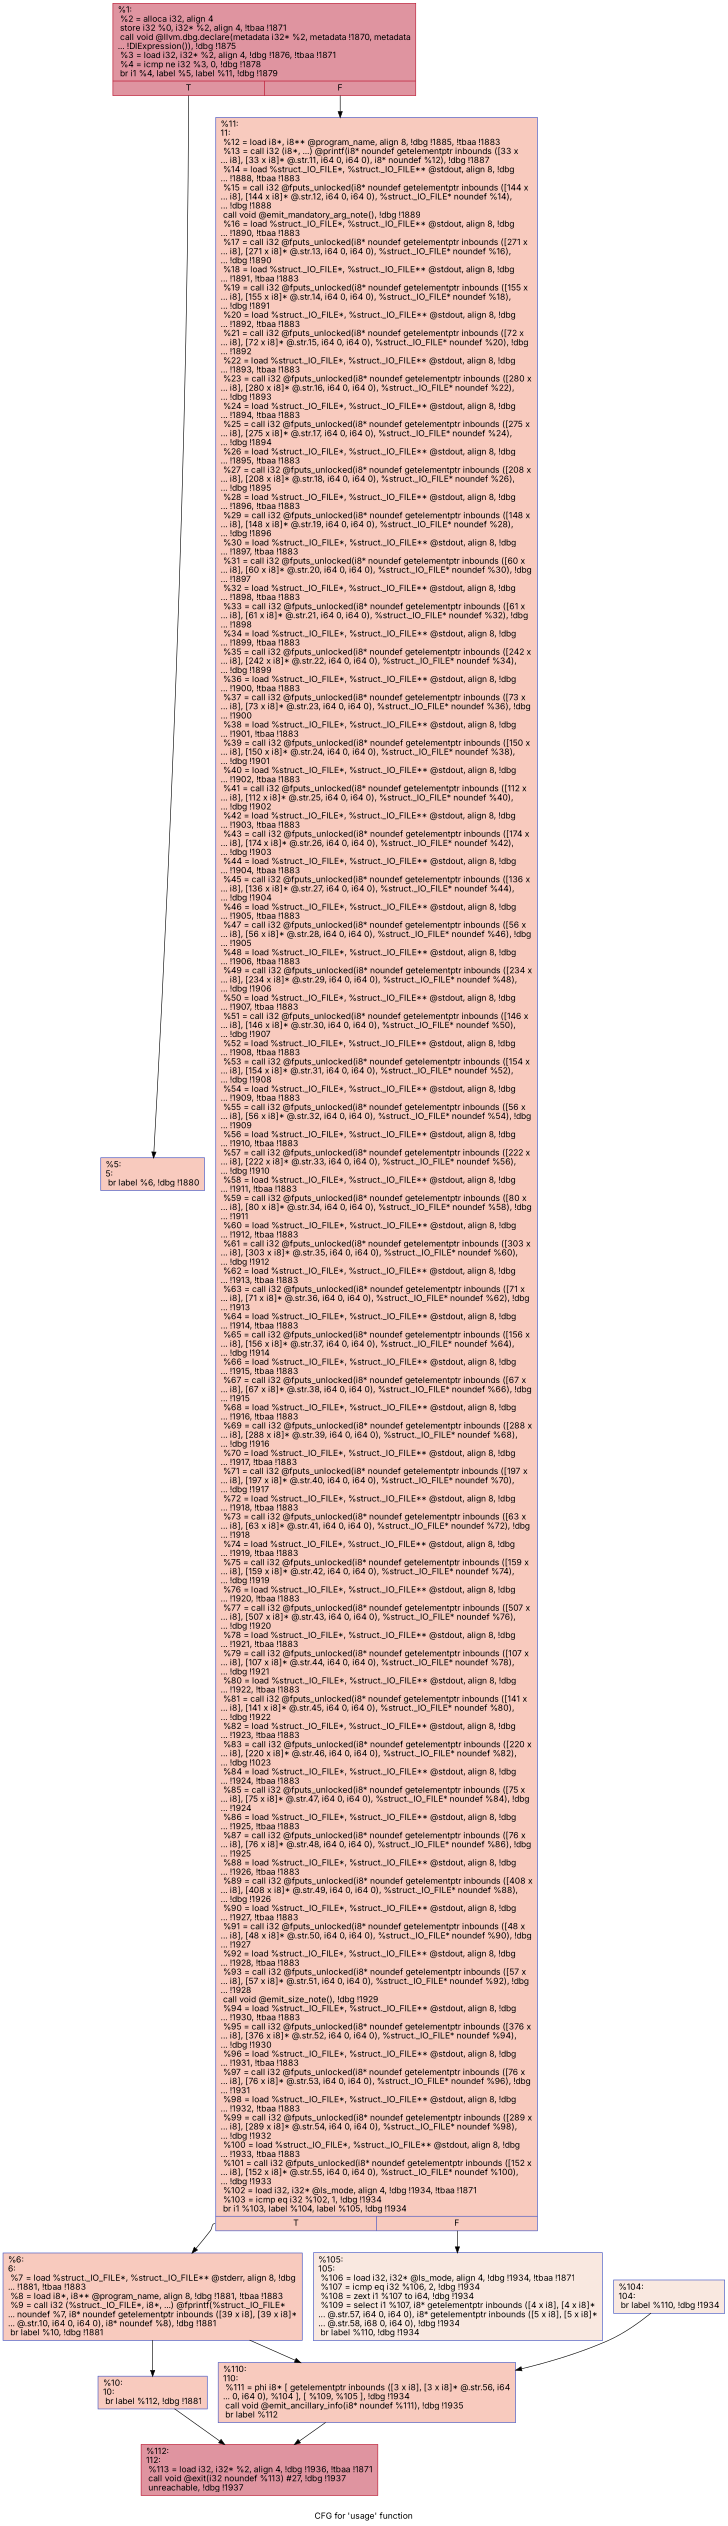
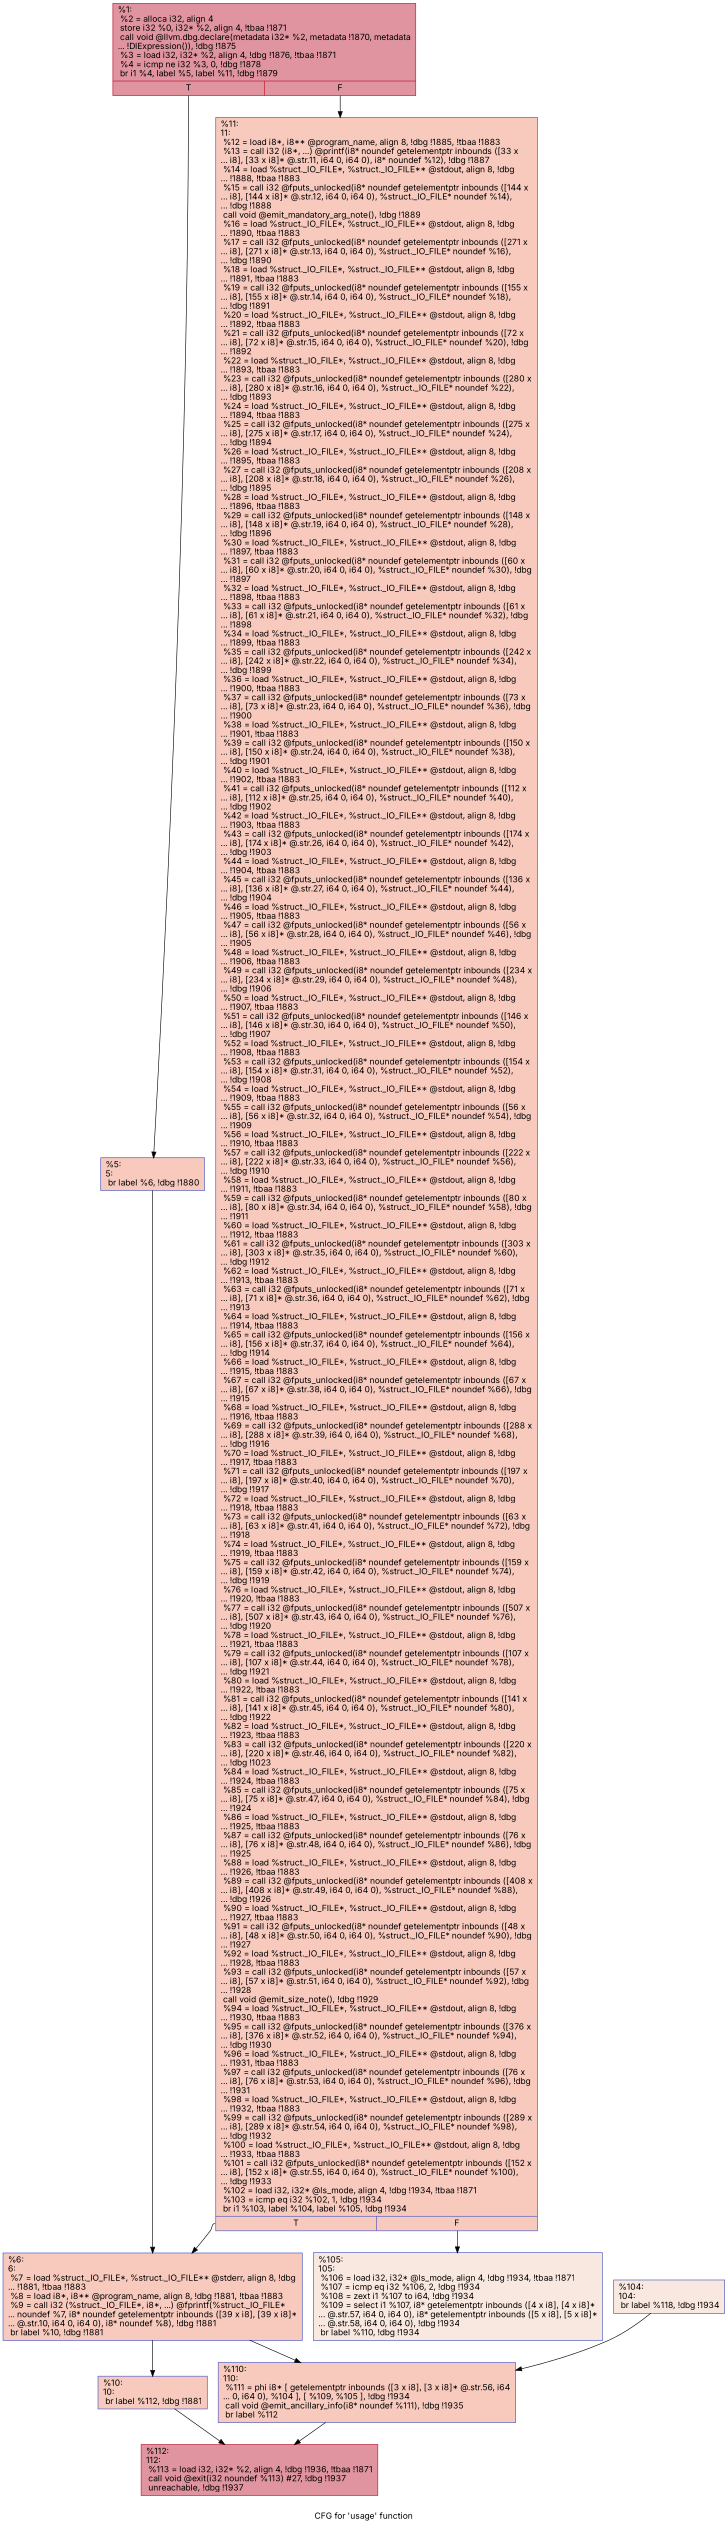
edge "%5:" -> "%6:": added
node "%104:": text "br label %110, !dbg !1934" -> "br label %118, !dbg !1934"
node "%105:": text "... @.str.58, i68 0, i64 0), !dbg !1934" -> "... @.str.58, i64 0, i64 0), !dbg !1934"
